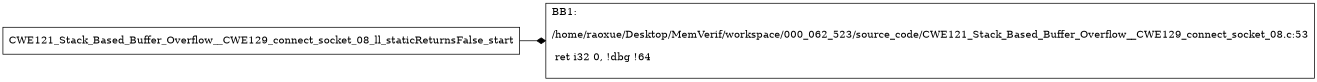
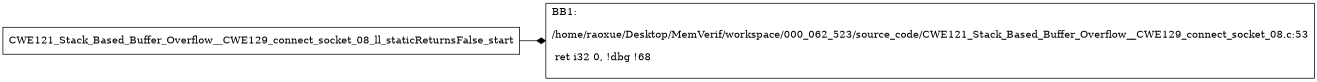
node "BB1:": text "ret i32 0, !dbg !64" -> "ret i32 0, !dbg !68"
